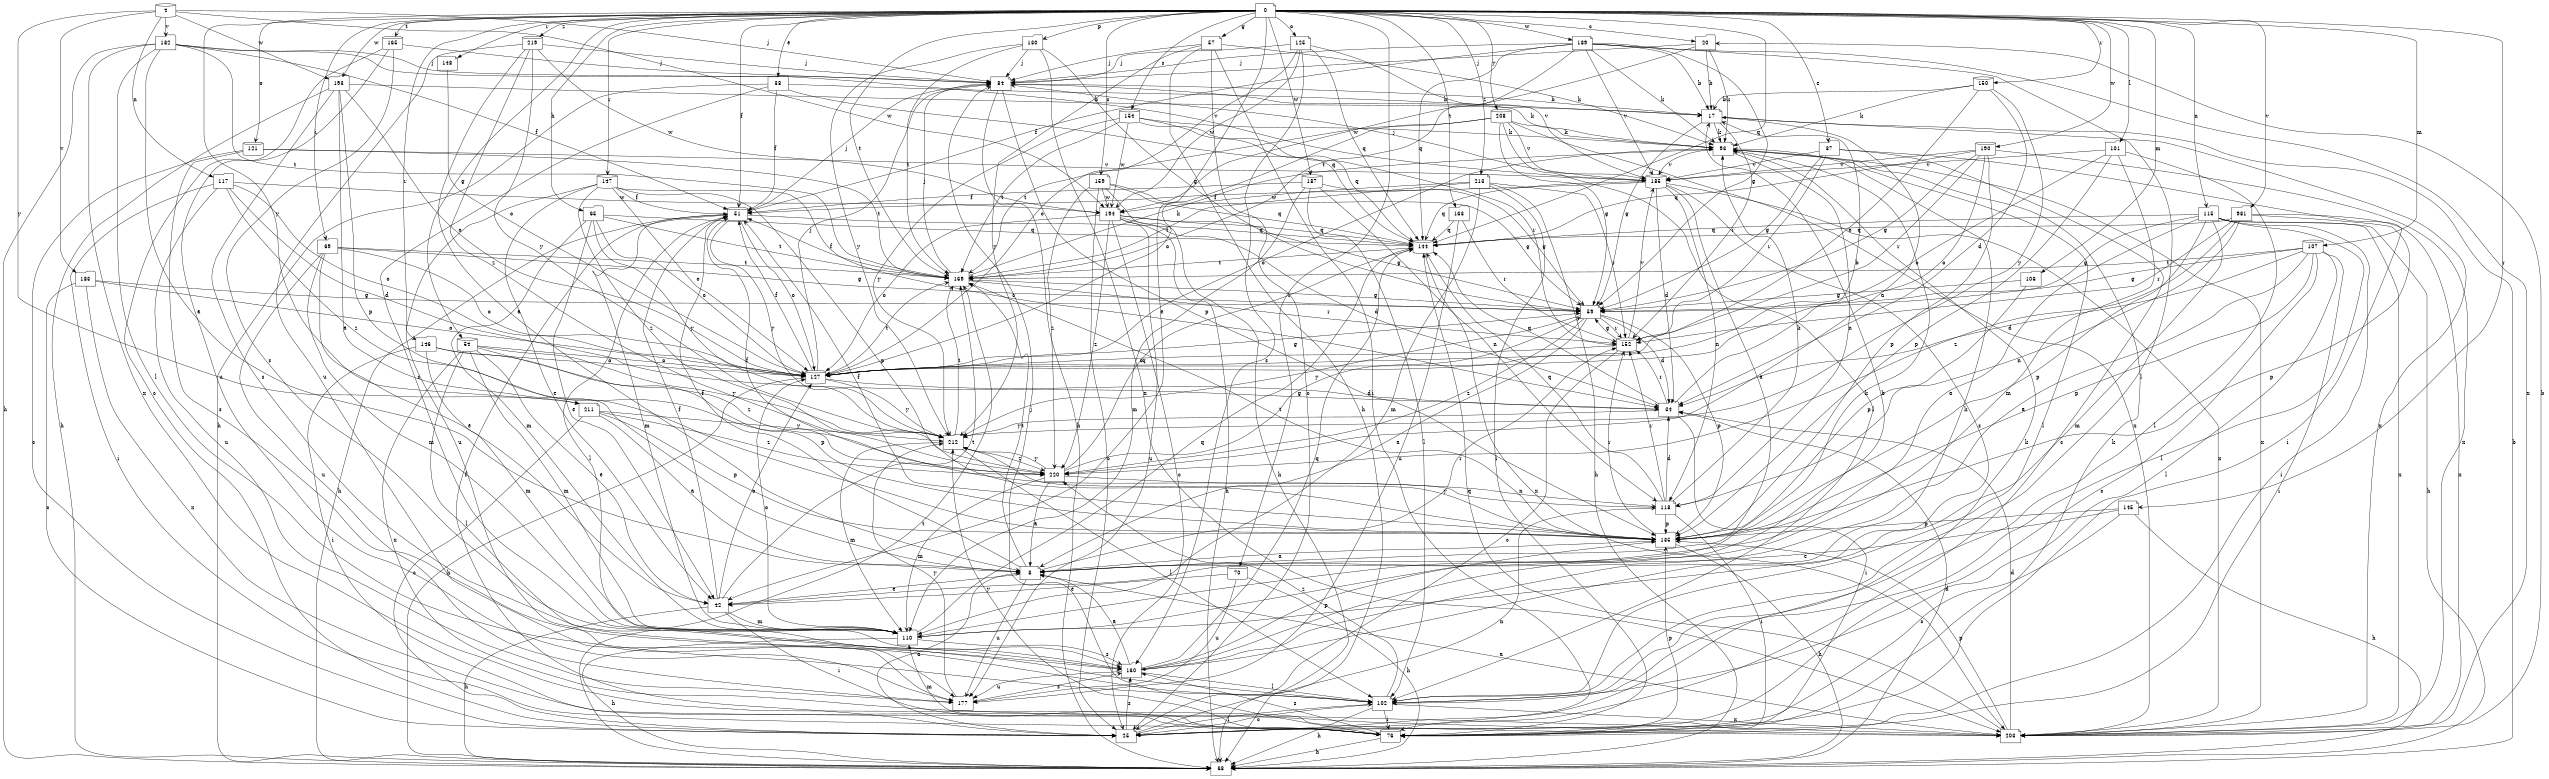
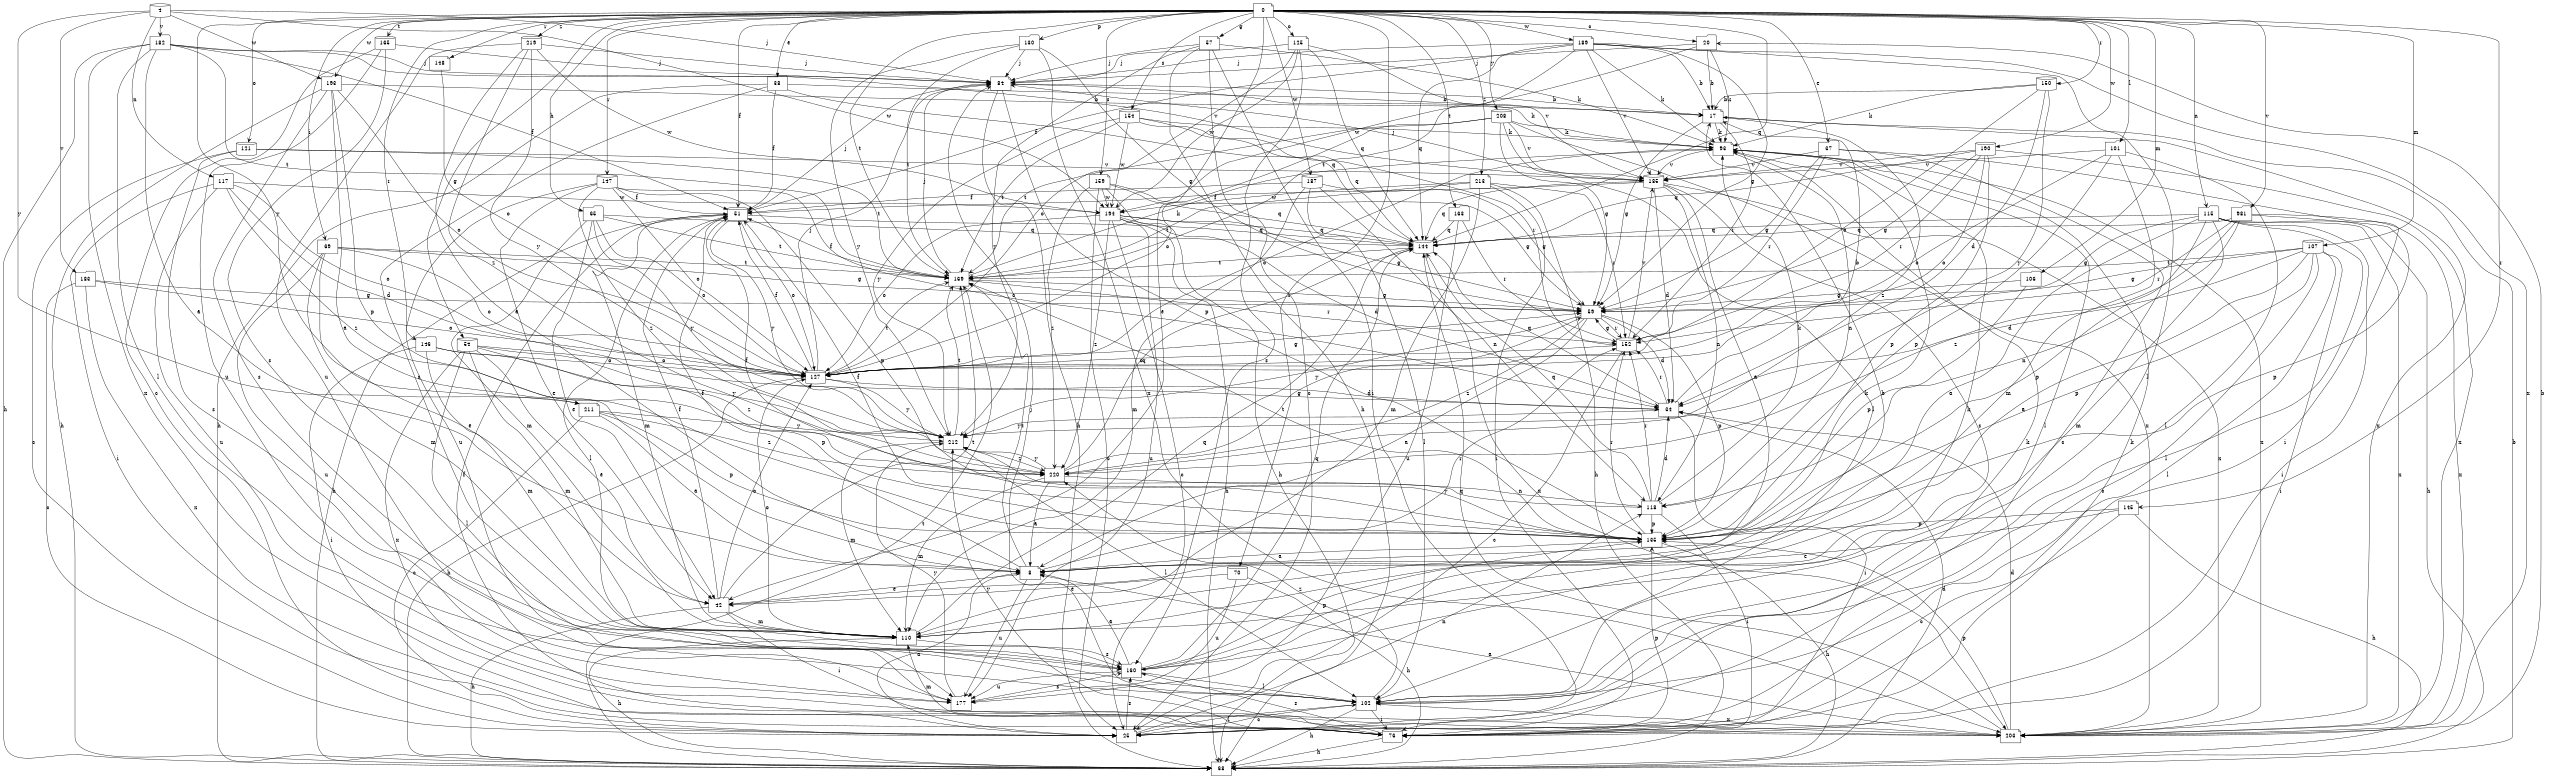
edge "17" -> "220": label "a" -> "z"
